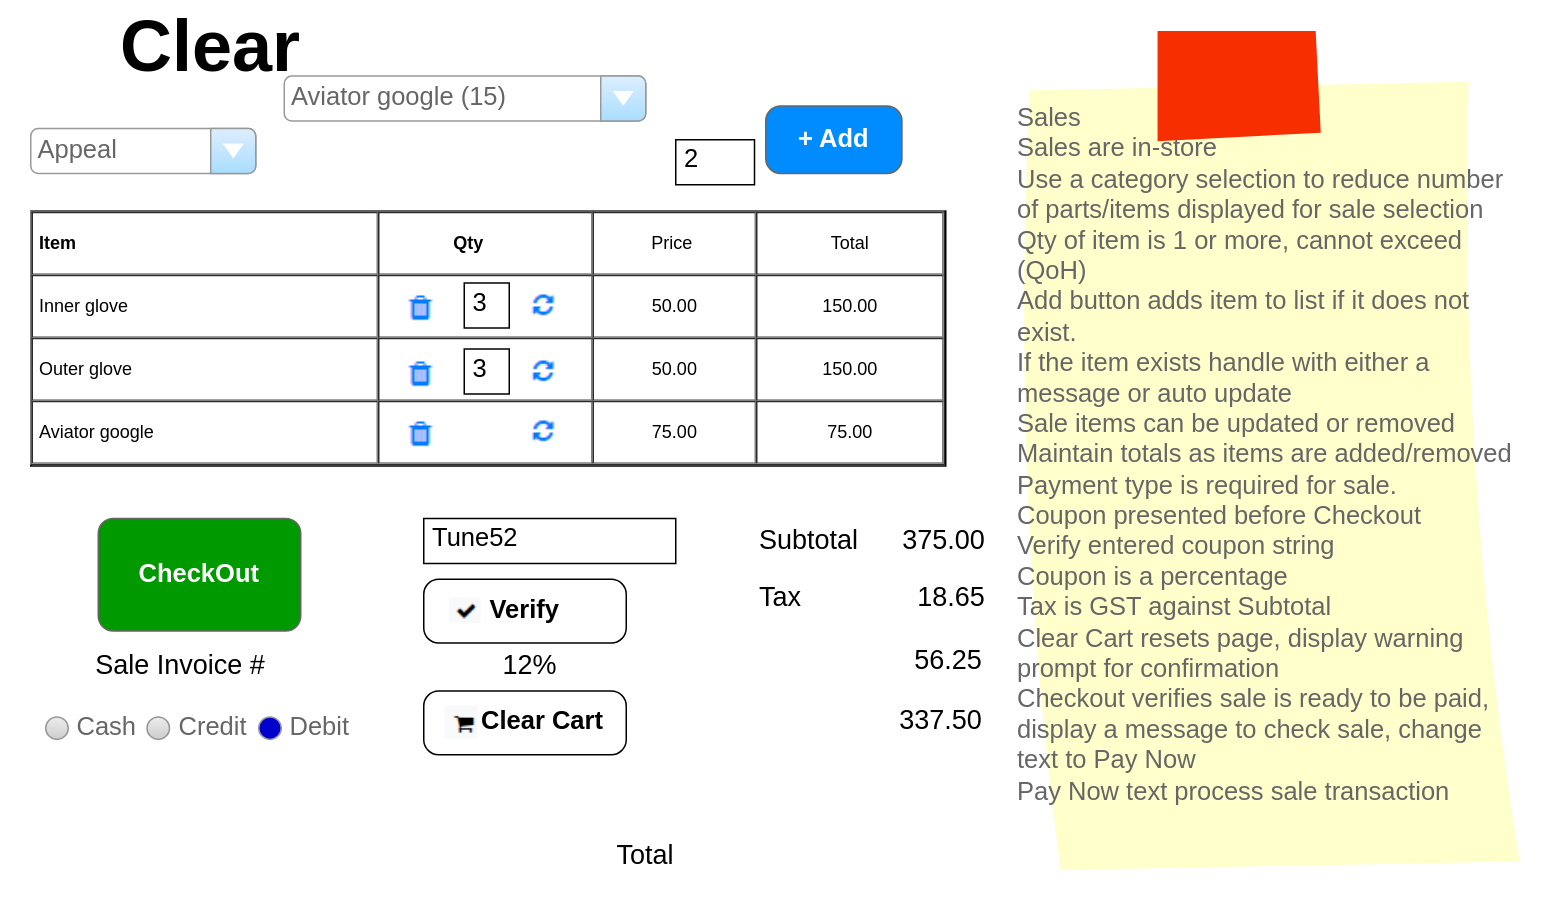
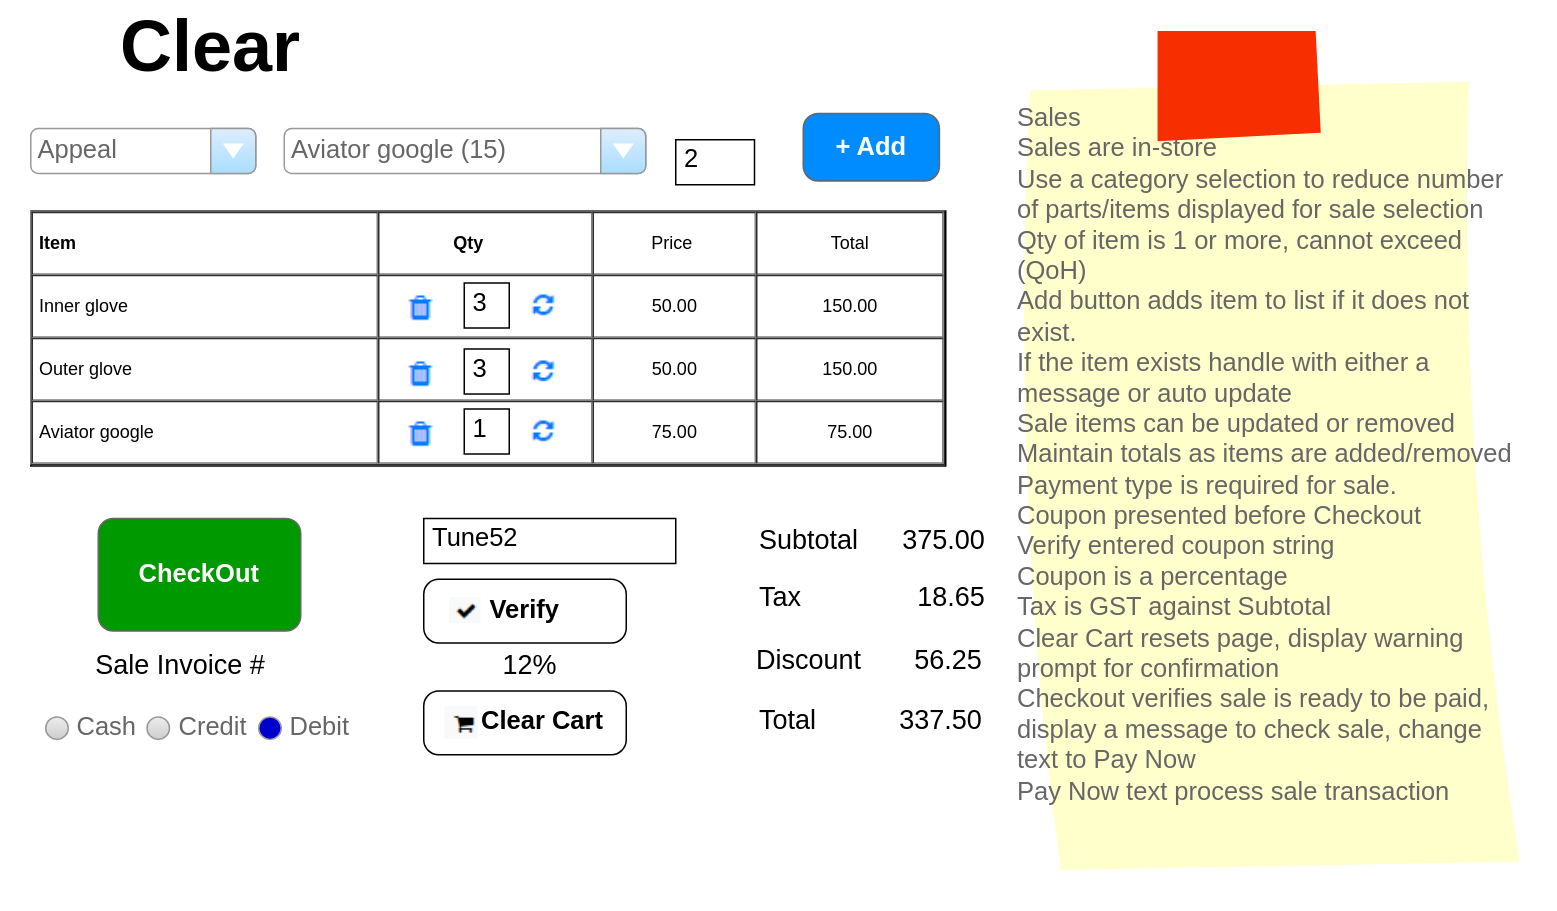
node "Aviator google (15)": moved (465, 98) -> (465, 151)
node "+ Add": moved (834, 140) -> (871, 147)
node "1": added
node "Discount": added
node "Total": moved (646, 856) -> (788, 721)
